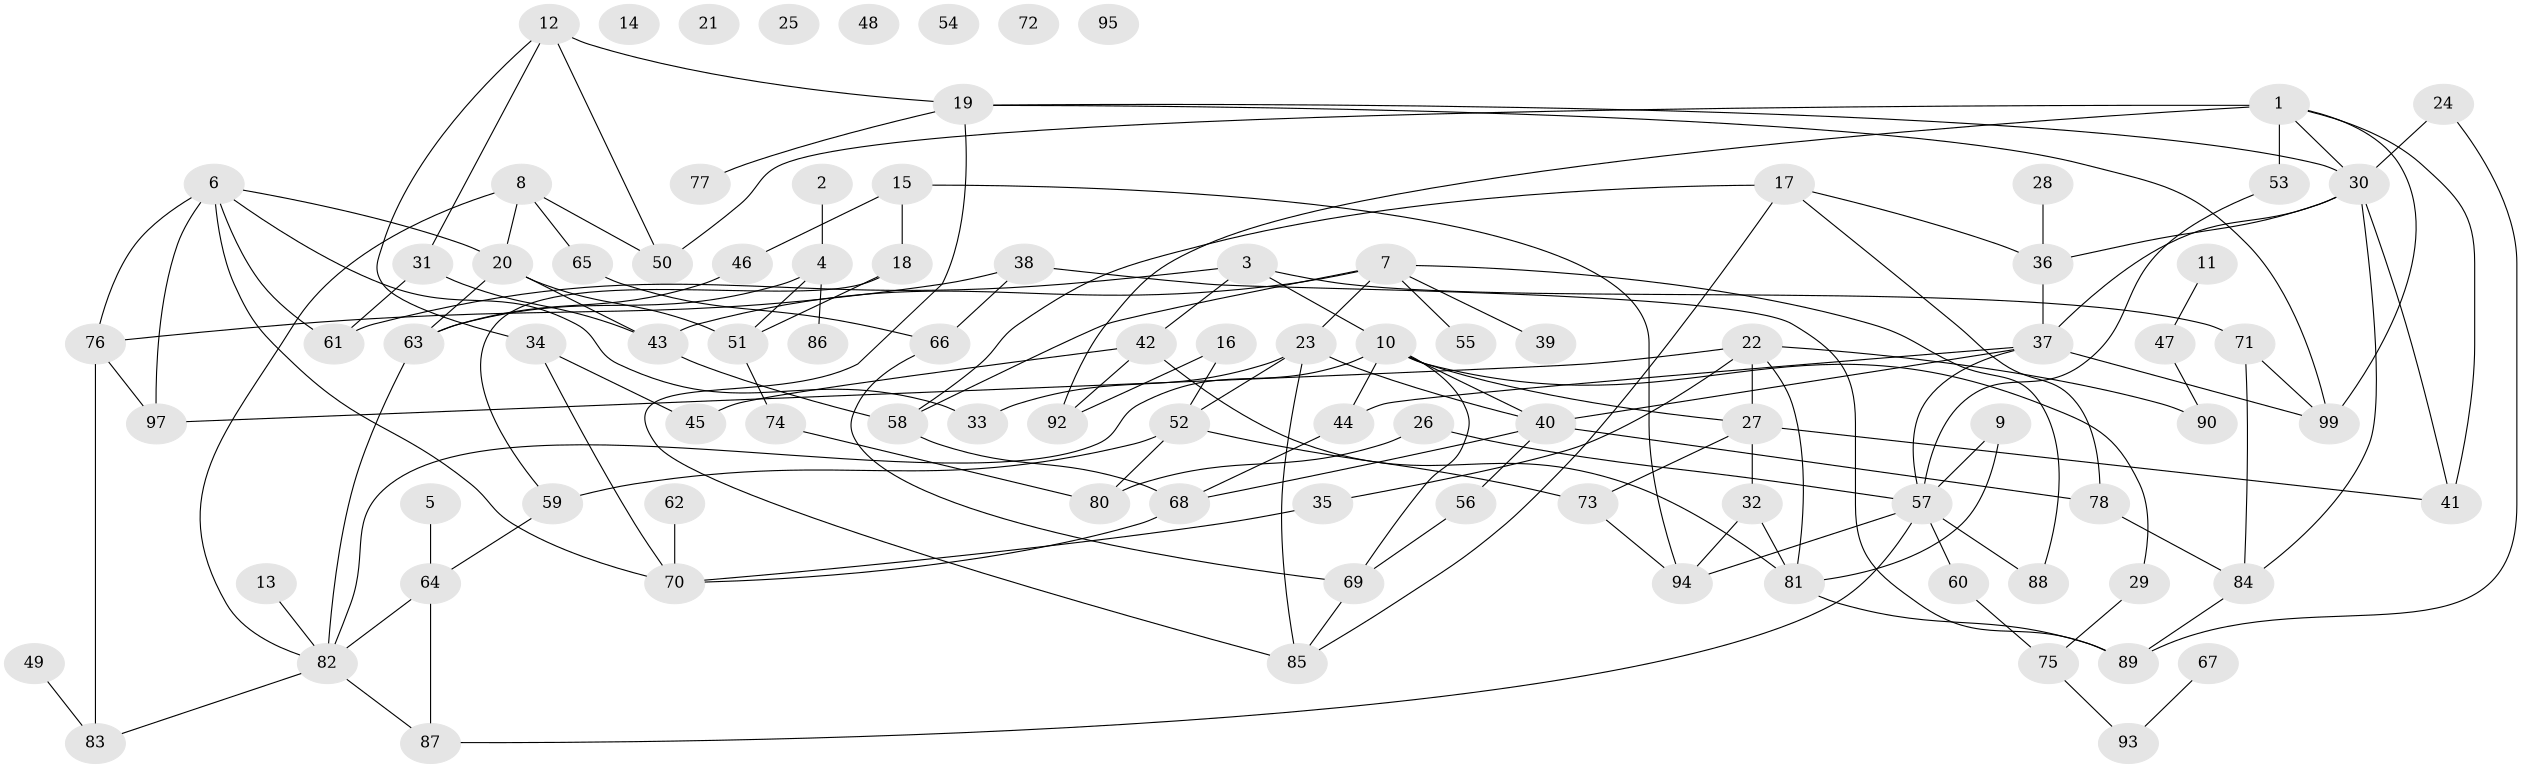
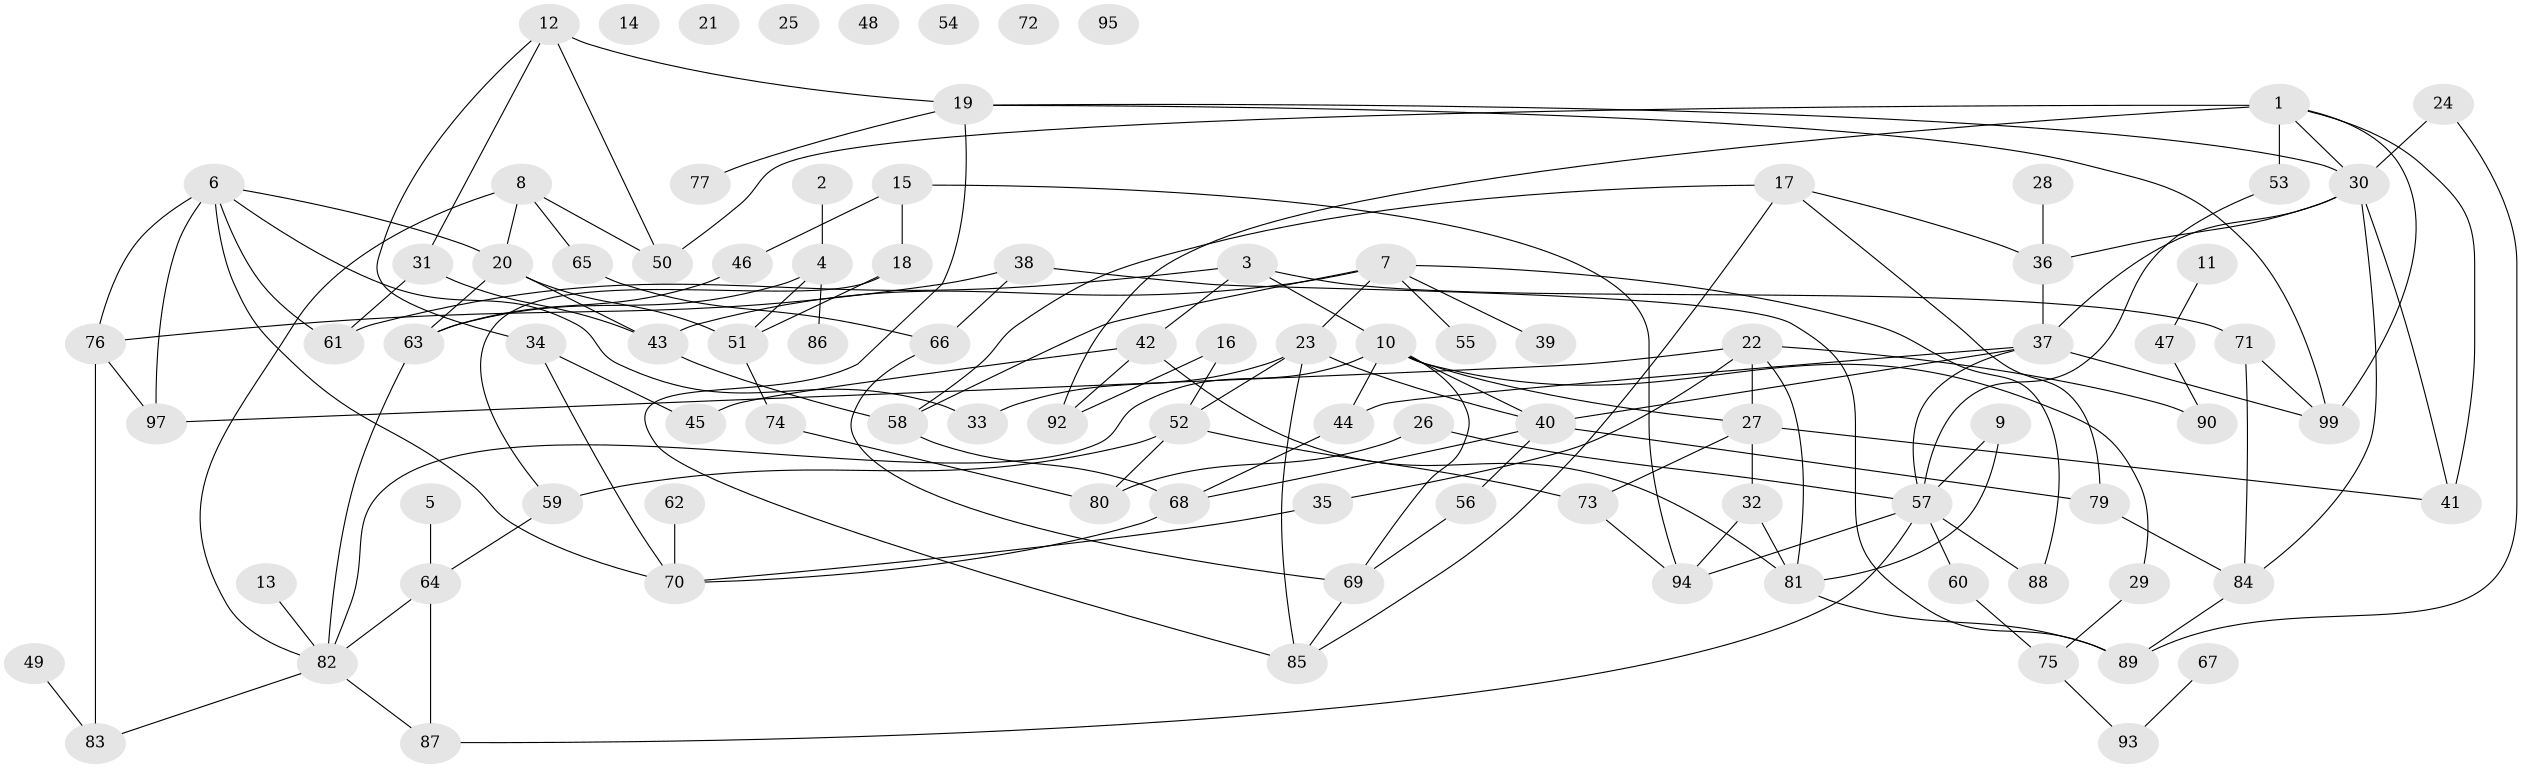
node "78": label "78" -> "79"
